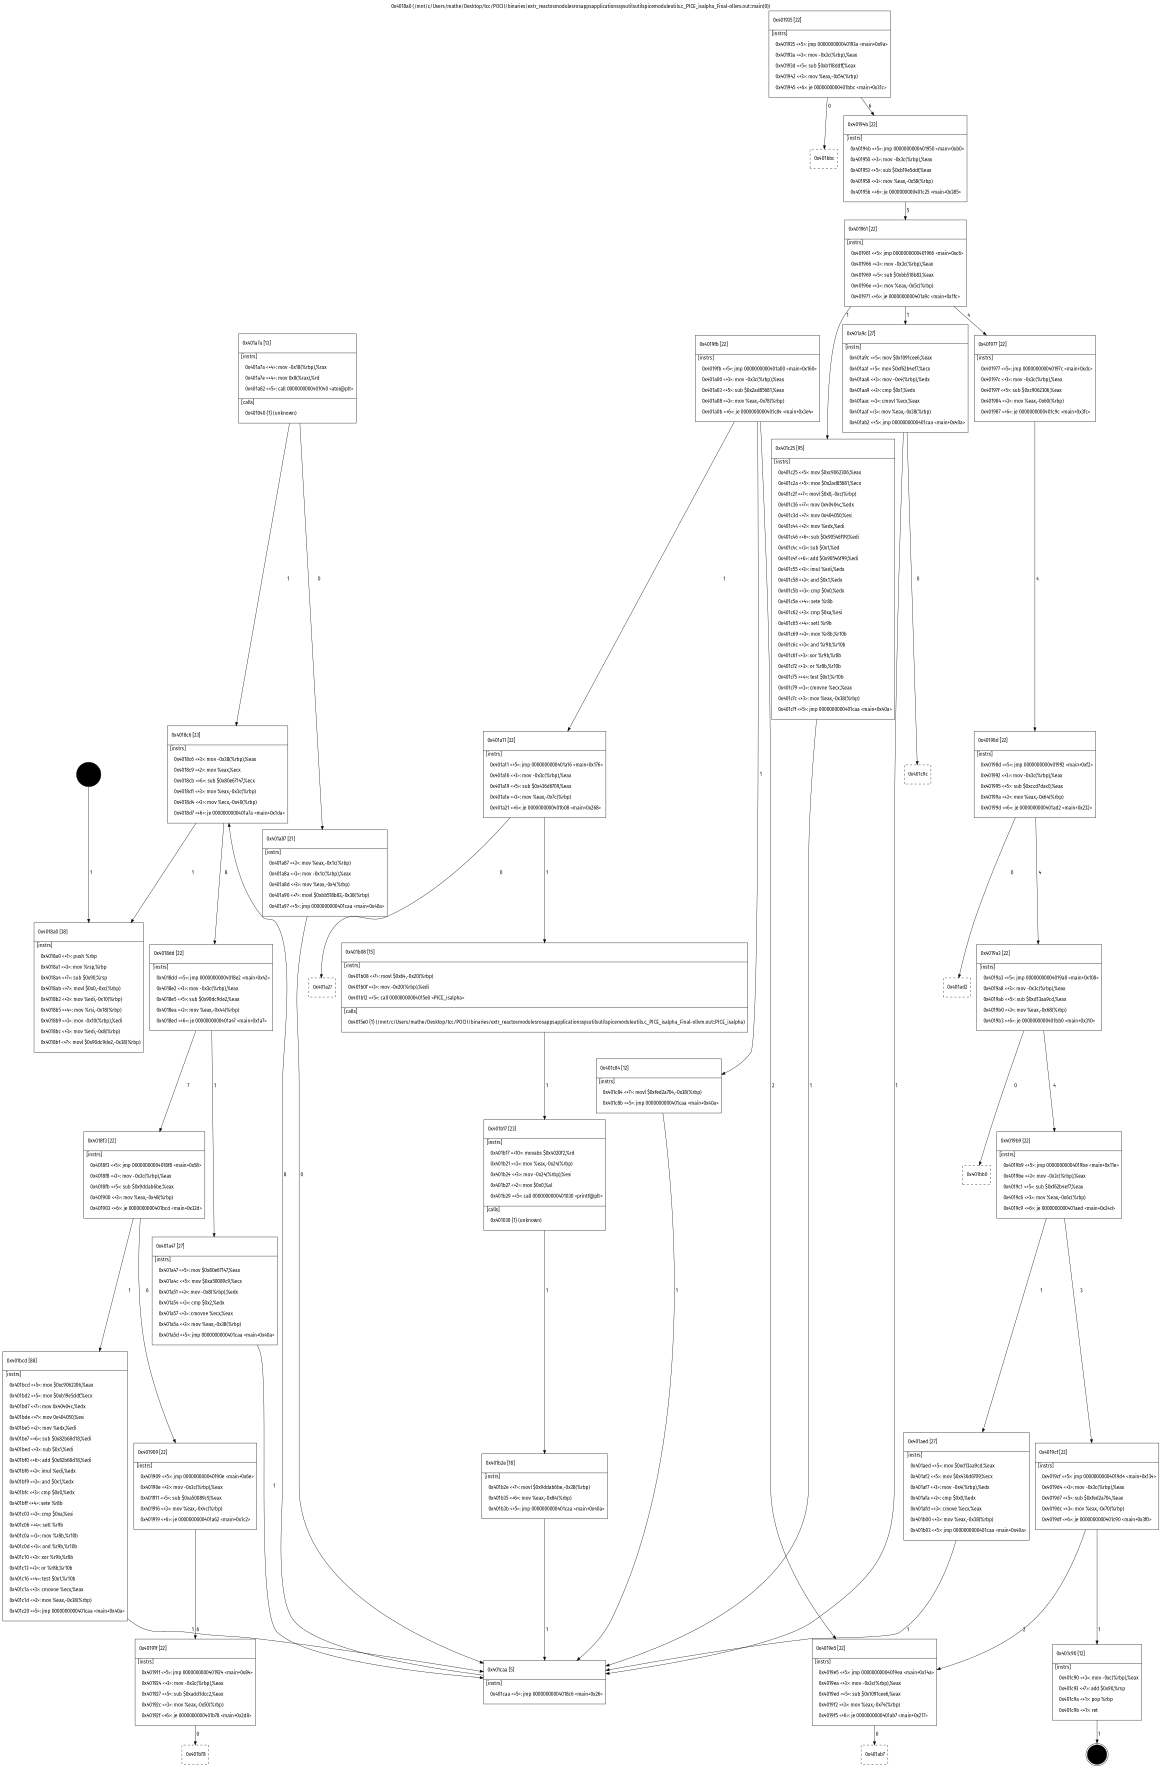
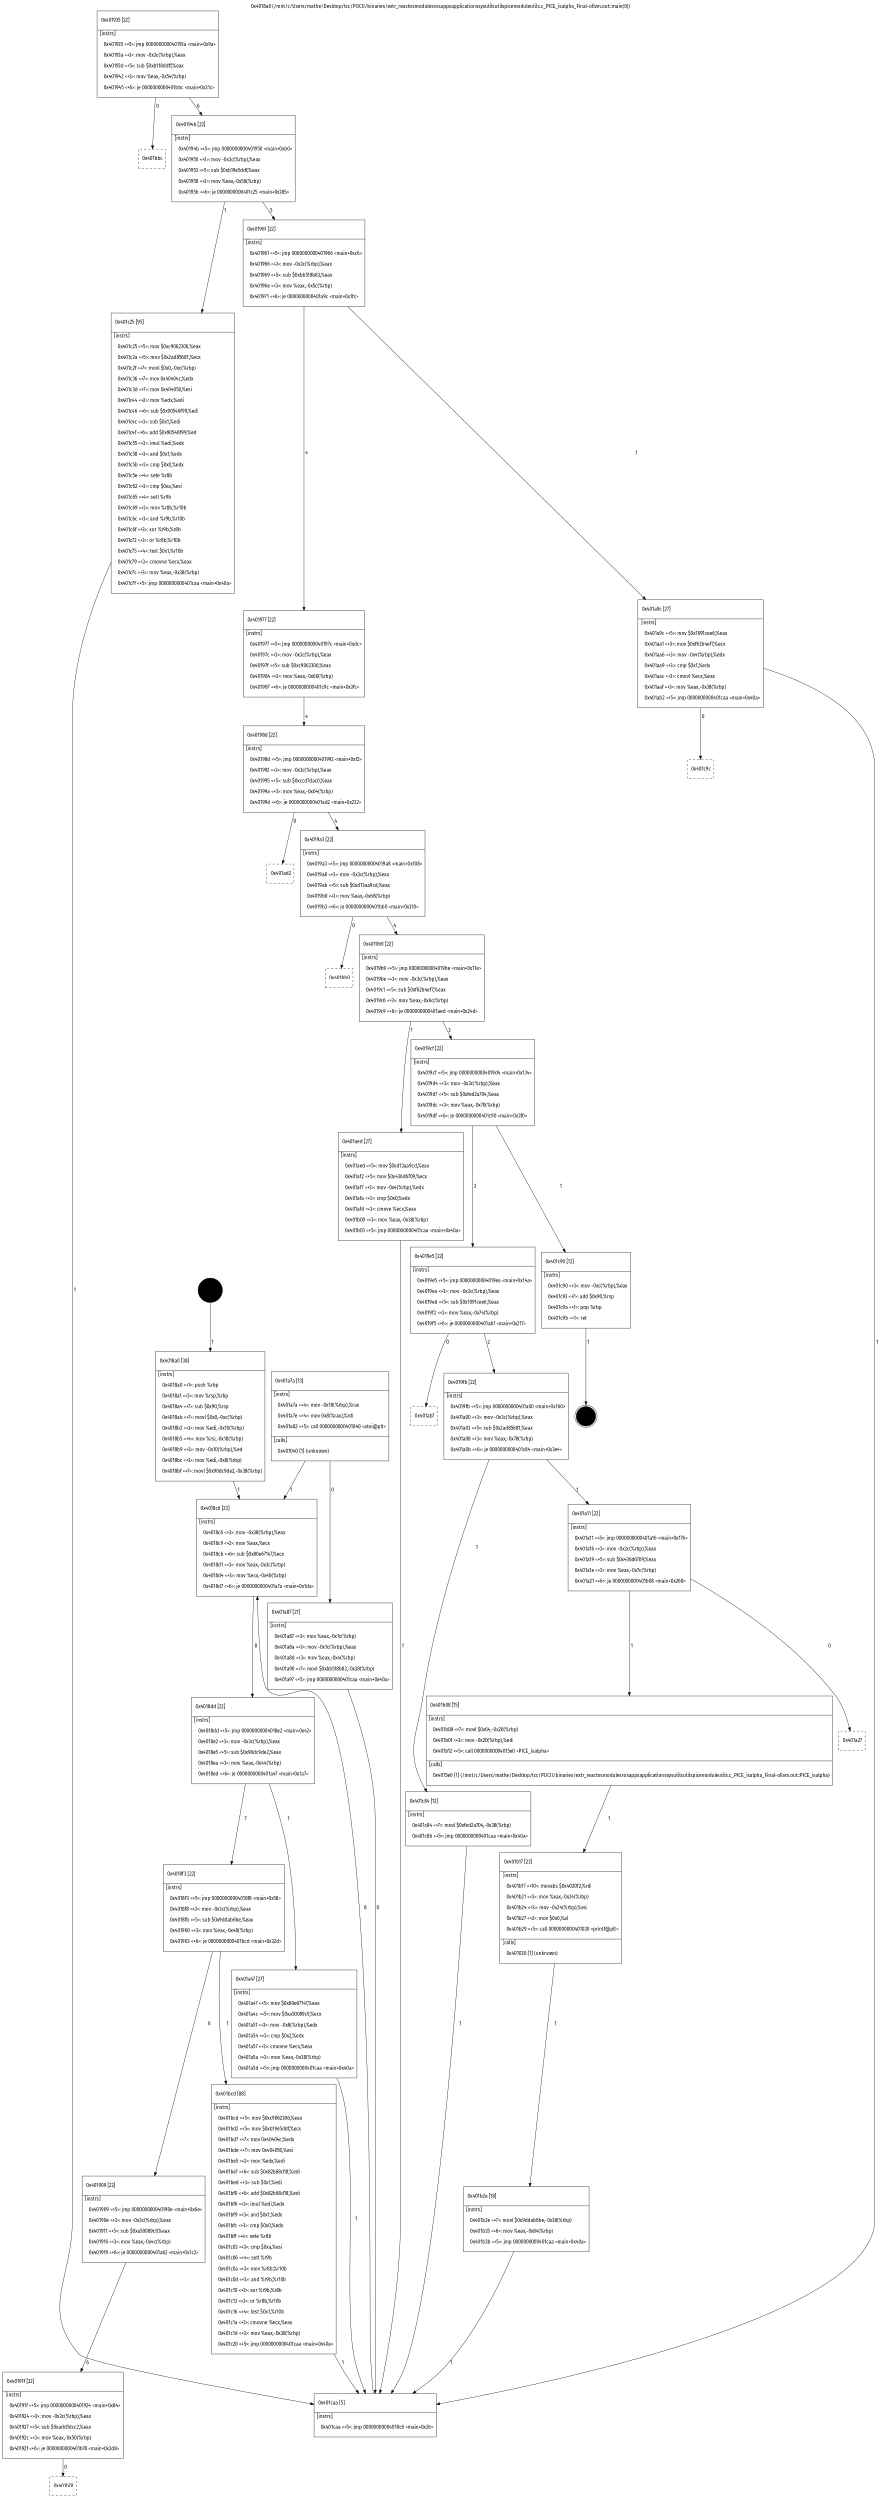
edge "0x401961 [22]" -> "0x401c25 [95]": now "0x40194b [22]" -> "0x401c25 [95]"
edge "0x4018c6 [23]" -> "0x4018a0 [38]": reversed
edge "0x4019fb [22]" -> "0x4019e5 [22]": reversed
